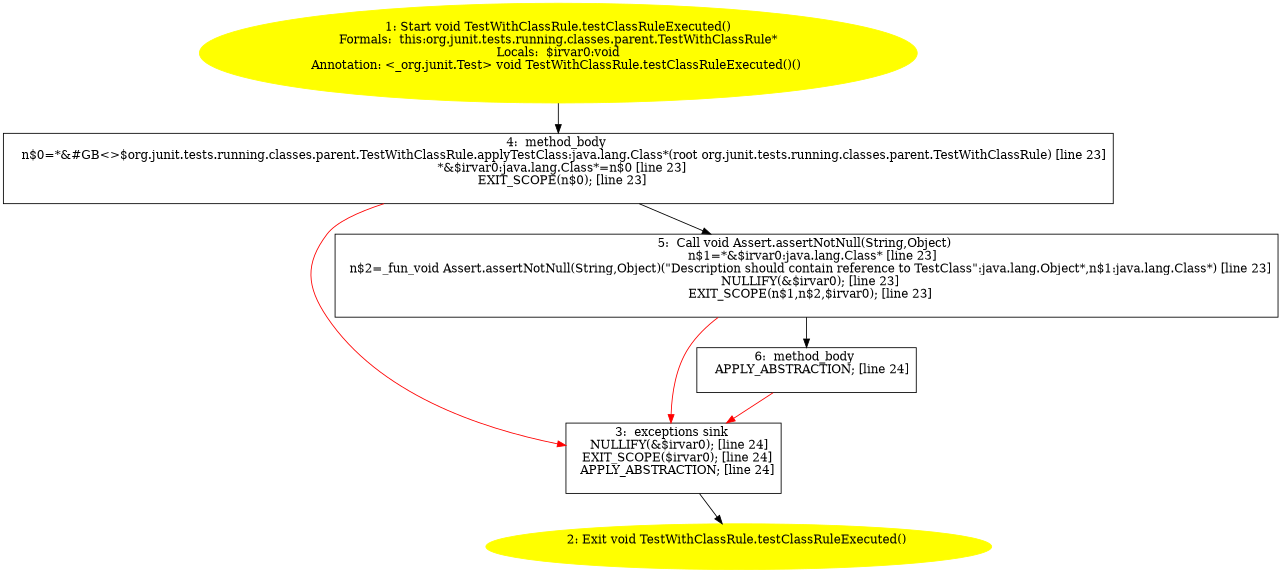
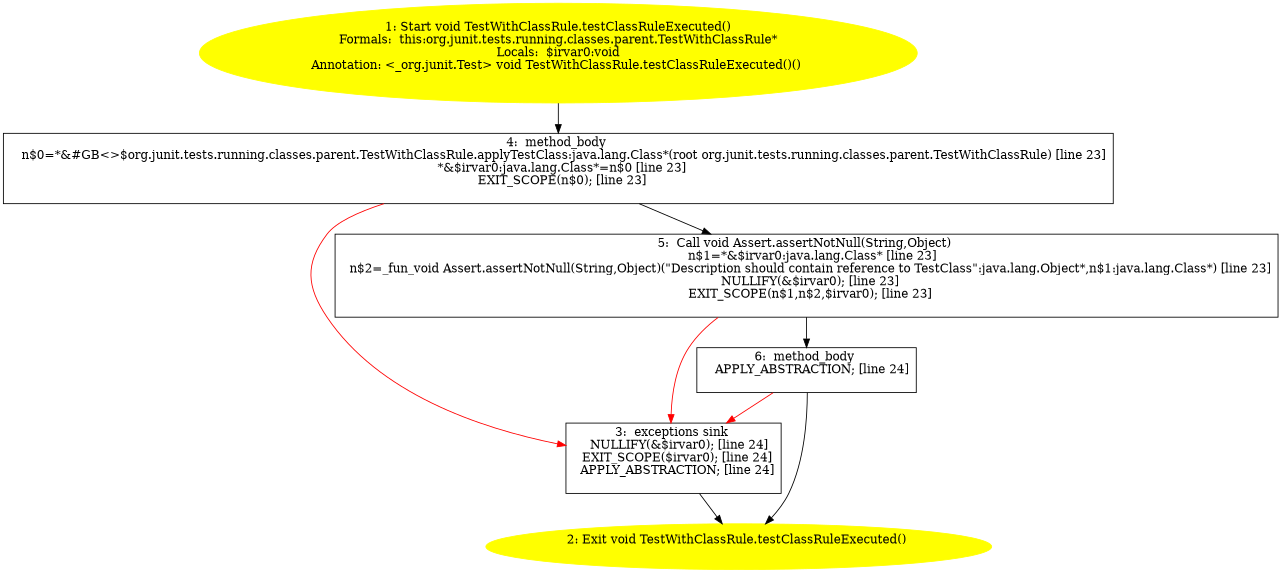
edge "6:  method_body APPLY_ABSTRACTION; [line 24]" -> "2: Exit void TestWithClassRule.testClassRuleExecuted()": added
